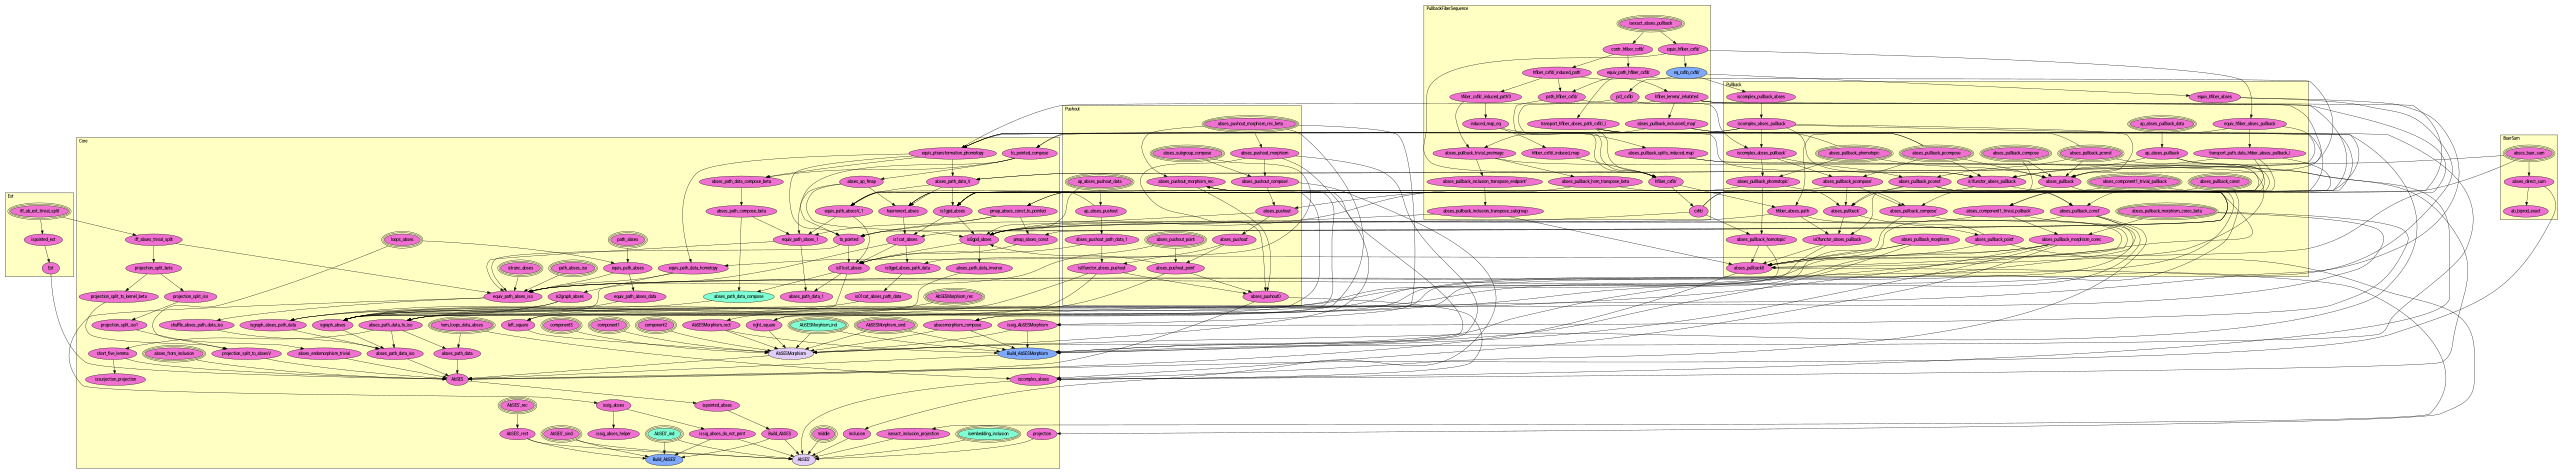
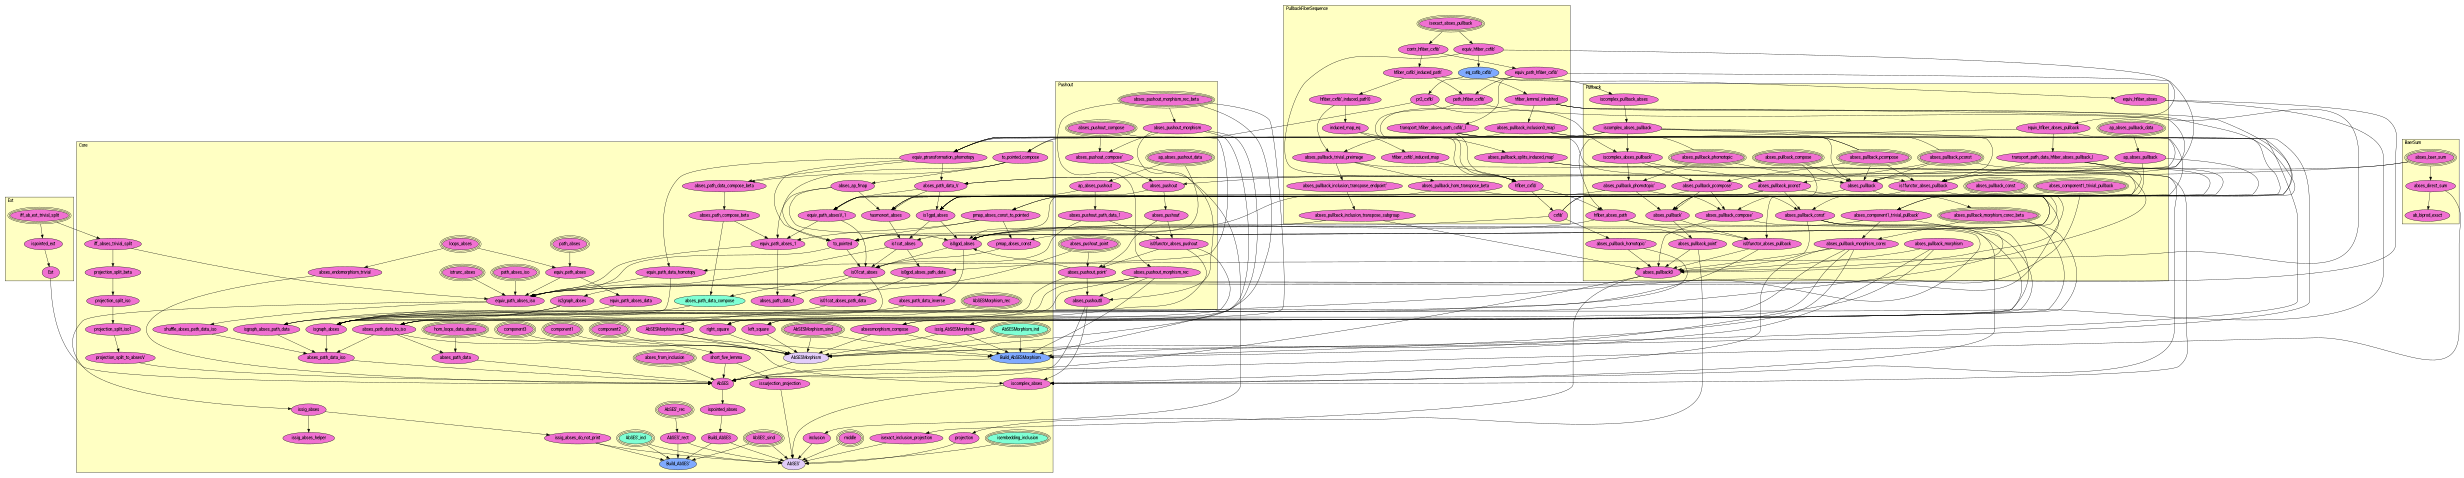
node "abses_subgroup_compose": label "abses_subgroup_compose" -> "abses_pushout_compose"
edge "abses_pullback_phomotopic'" -> "abses_pullback_homotopic'": now "abses_pullback_phomotopic'" -> "abses_pullback_morphism_corec_beta"
edge "is0functor_abses_pushout" -> "abses_pushout0": now "is0functor_abses_pushout" -> "abses_pushout_point'"
edge "right_square" -> "abses_pushout_morphism_rec": reversed
node "projection_split_to_kernel_beta": removed
edge "issurjection_projection" -> "AbSES'": added
